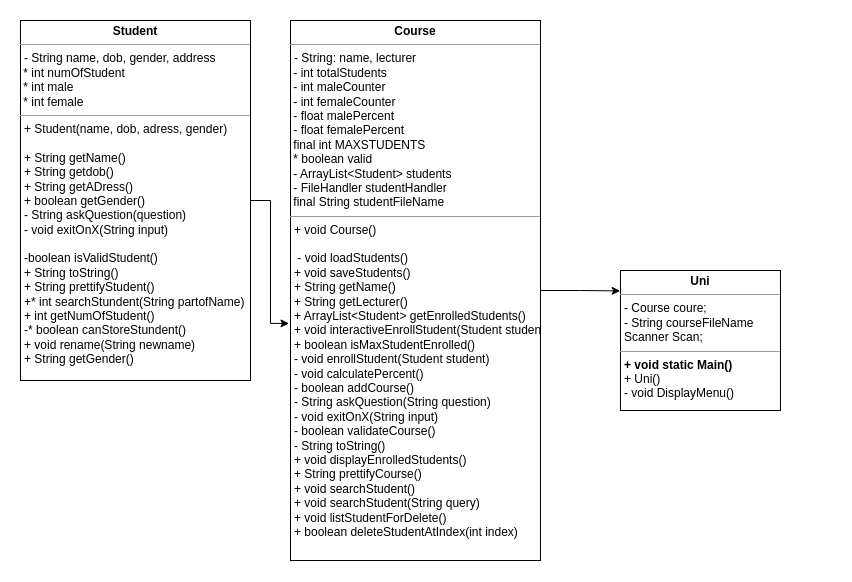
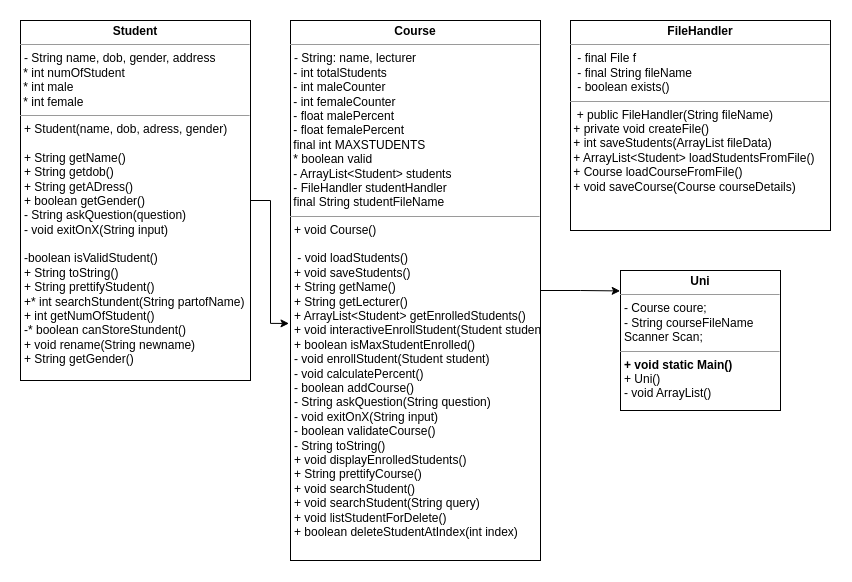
node "FileHandler - final File f - final String fileName - boolean exists() + public FileHandler(String fileName) + private void createFile() + int saveStudents(ArrayList fileData) + ArrayList<Student> loadStudentsFromFile() + Course loadCourseFromFile() + void saveCourse(Course courseDetails)": added
node "Uni - Course coure; - String courseFileName Scanner Scan; + void static Main() + Uni() - void DisplayMenu()": label "Uni - Course coure; - String courseFileName Scanner Scan; + void static Main() + Uni() - void DisplayMenu()" -> "Uni - Course coure; - String courseFileName Scanner Scan; + void static Main() + Uni() - void ArrayList()"
